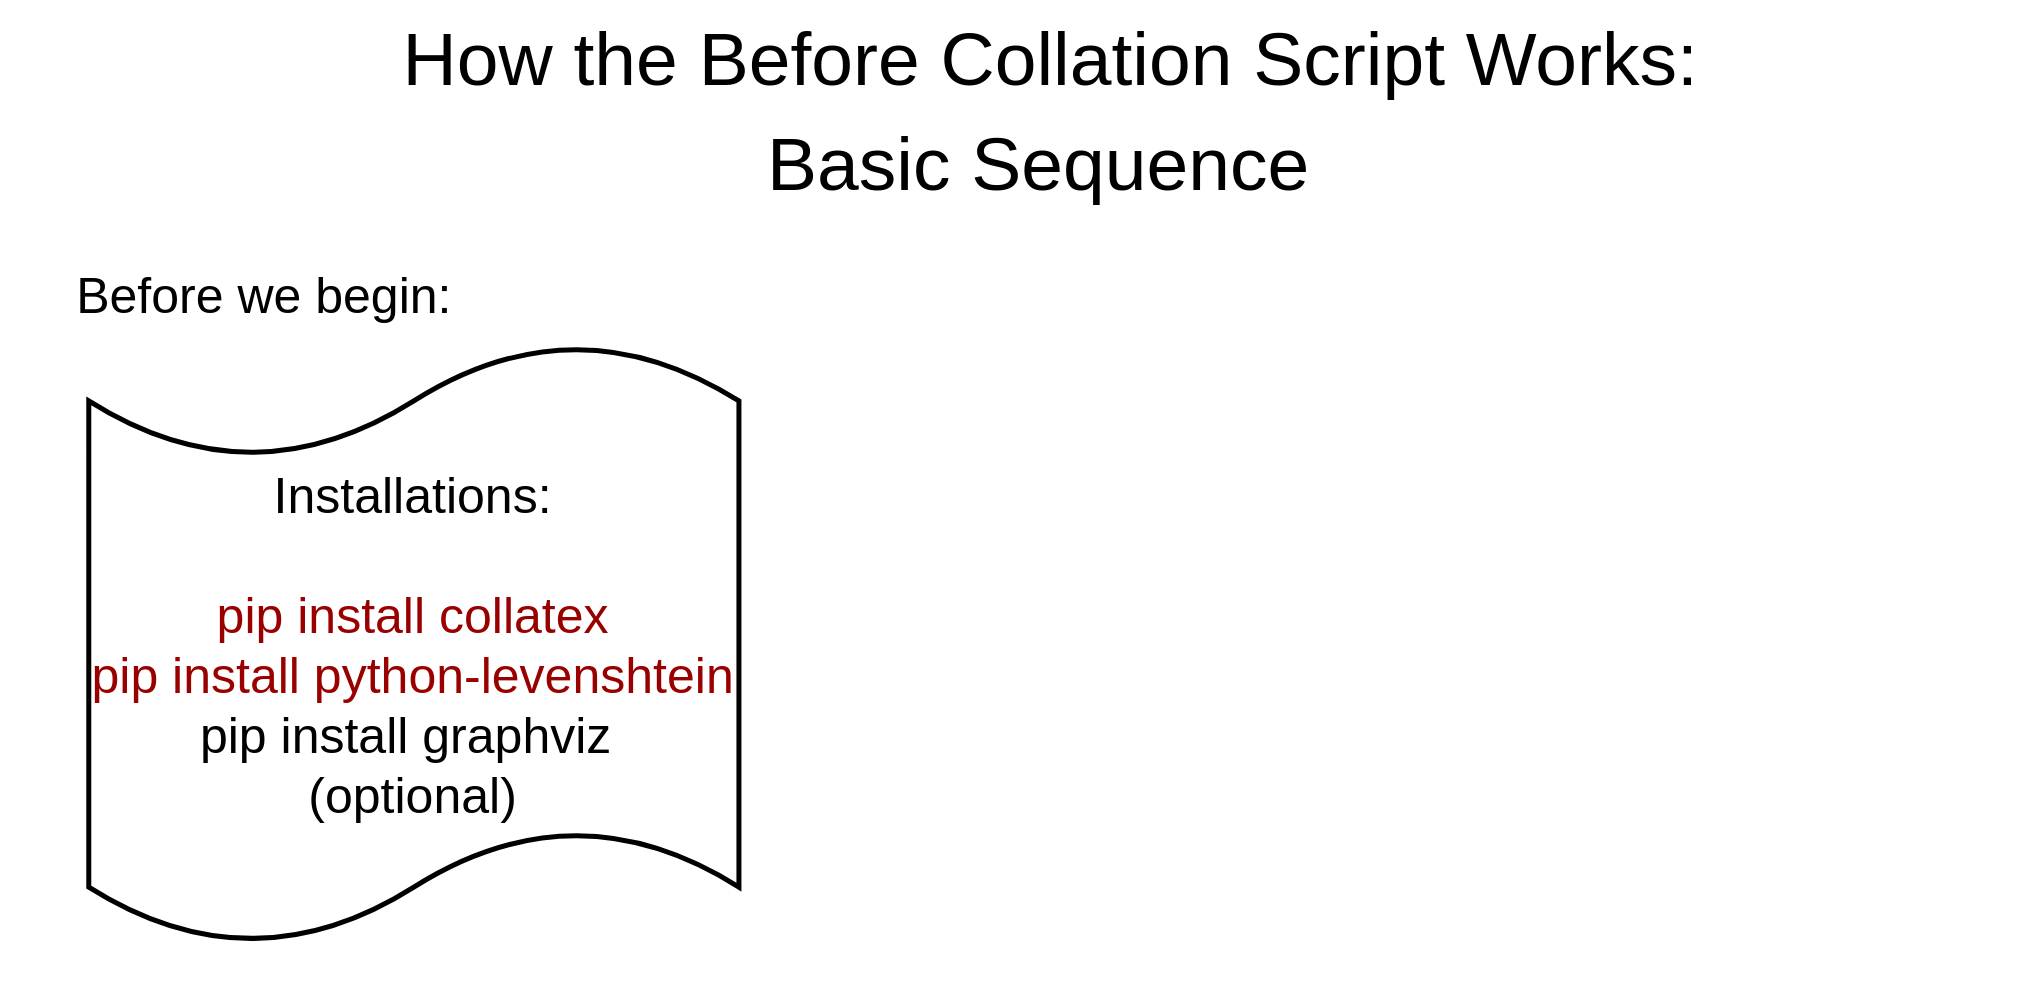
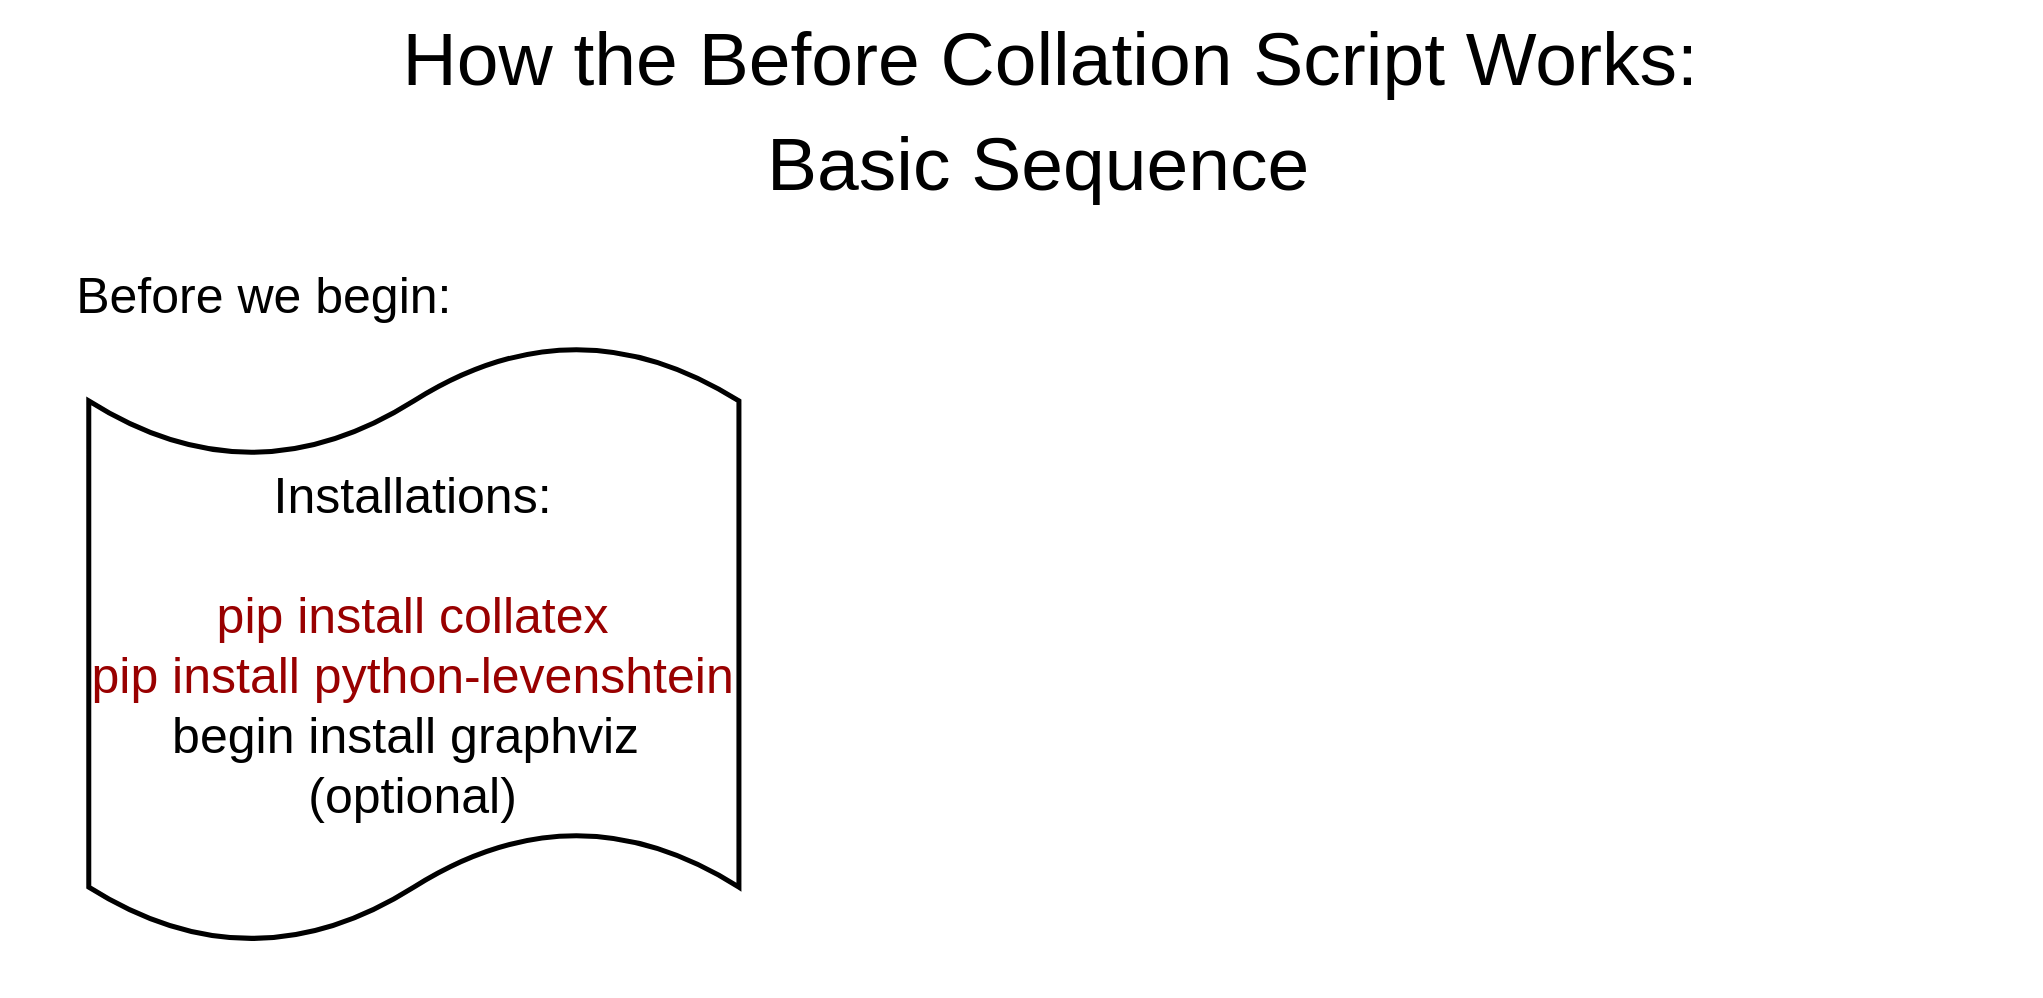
node "Installations: pip install collatex pip install python-levenshtein pip install graphviz (optional)": label "Installations: pip install collatex pip install python-levenshtein pip install graphviz (optional)" -> "Installations: pip install collatex pip install python-levenshtein begin install graphviz (optional)"
